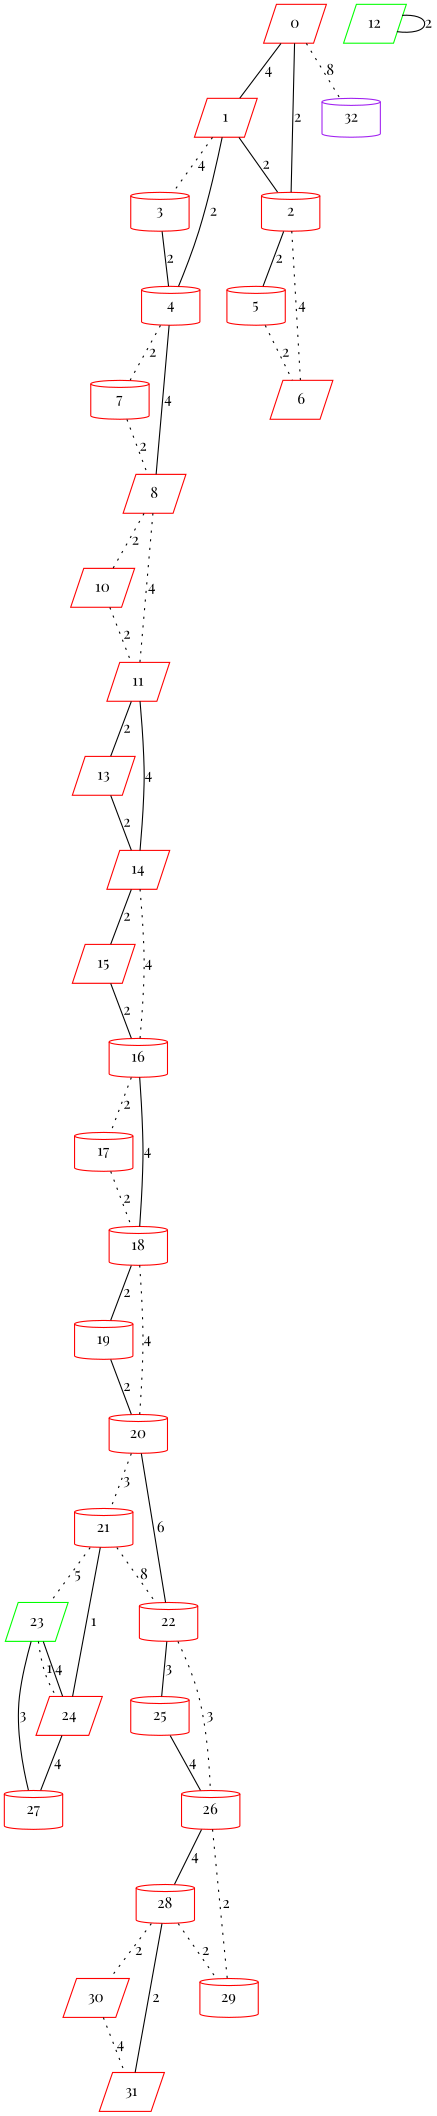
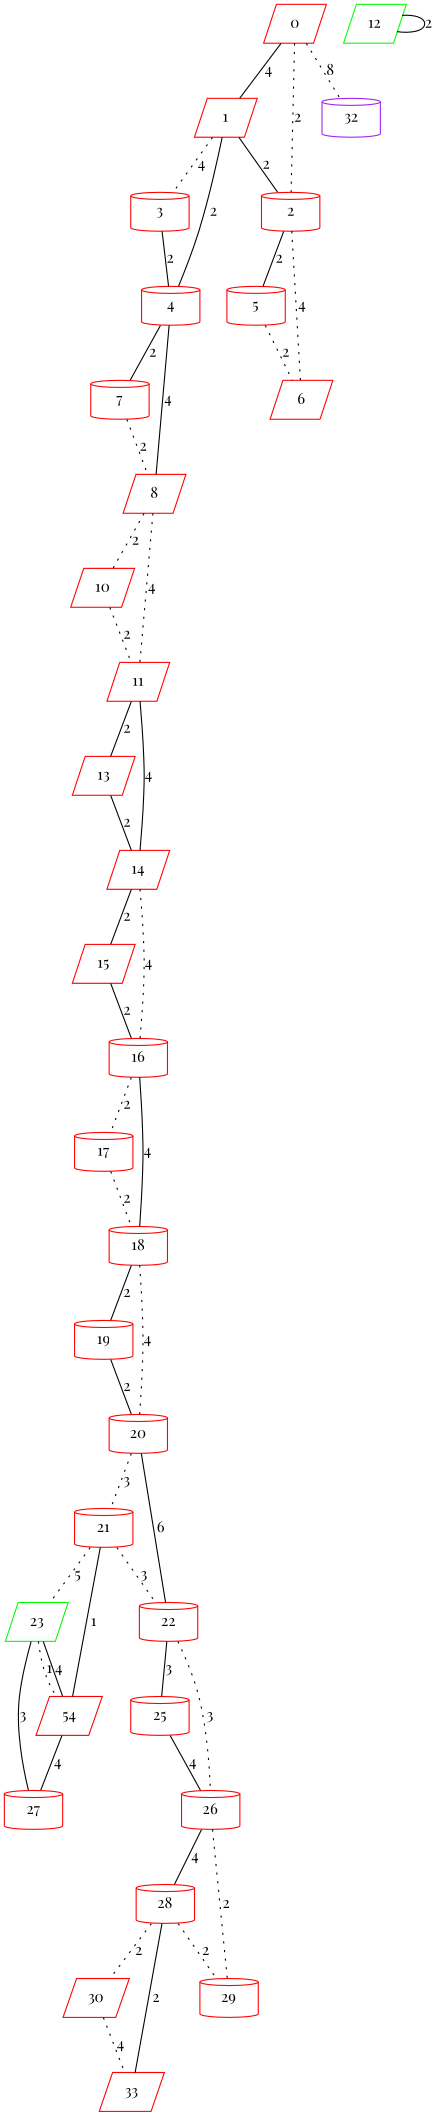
edge "0" -- "2": style solid -> dotted
edge "4" -- "7": style dotted -> solid
edge "21" -- "22": label "8" -> "3"
node "24": label "24" -> "54"
node "31": label "31" -> "33"
